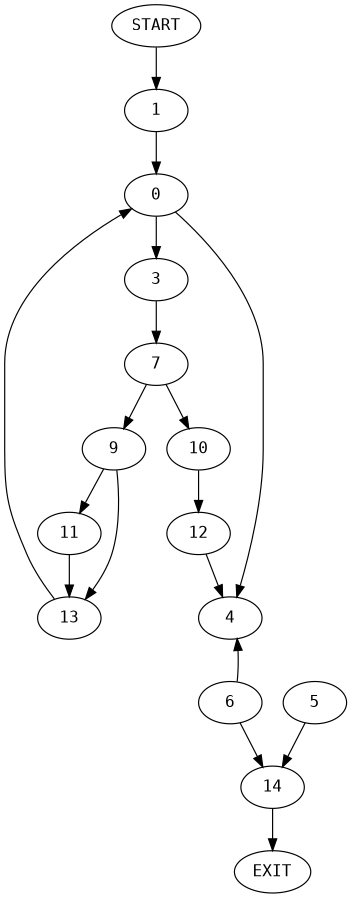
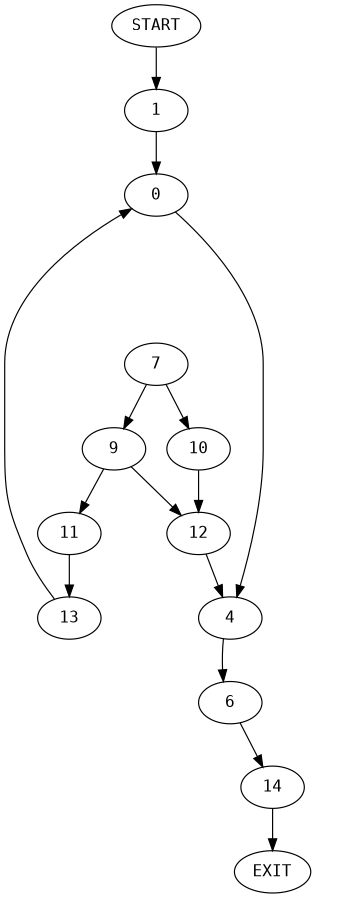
node "3": removed
edge "9" -> "13": now "9" -> "12"
edge "6" -> "4": reversed
node "5": removed
